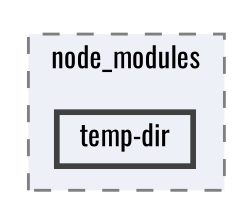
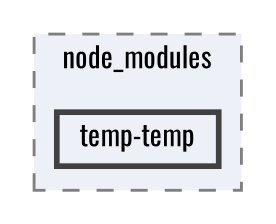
node "temp-dir": label "temp-dir" -> "temp-temp"
